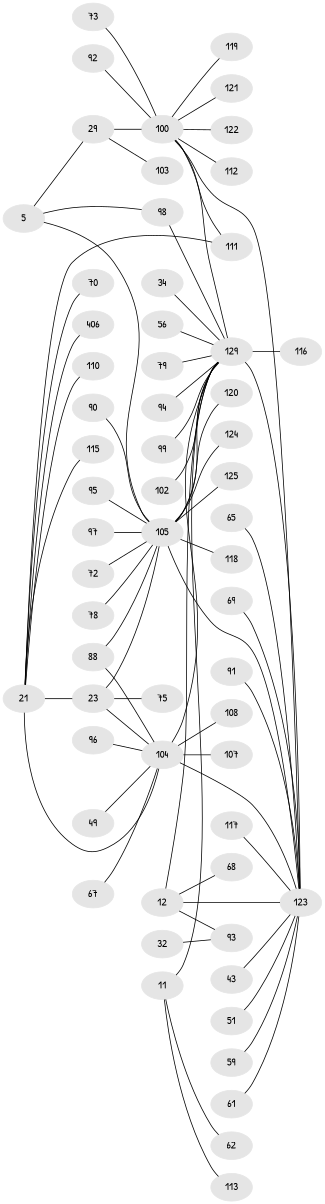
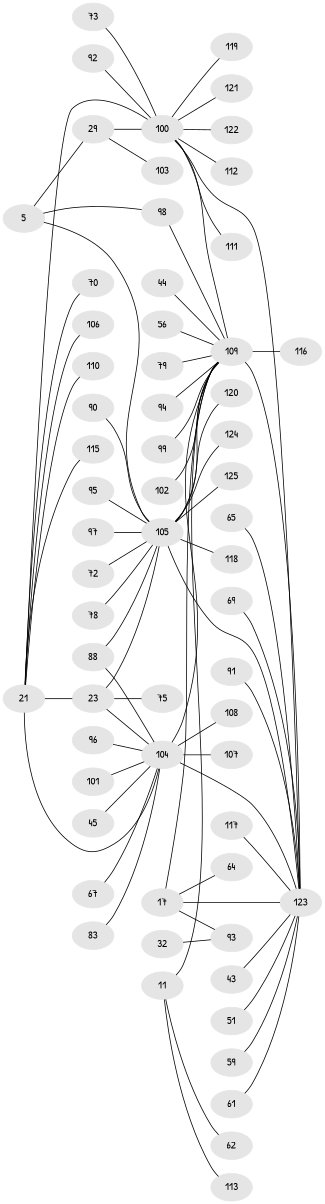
node "34": label "34" -> "44"
node "406": label "406" -> "106"
node "129": label "129" -> "109"
edge "111" -- "21": now "100" -- "21"
node "101": added
node "49": label "49" -> "45"
node "68": label "68" -> "64"
node "12": label "12" -> "17"
node "83": added
